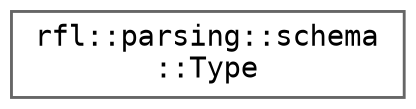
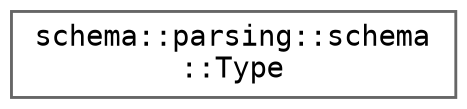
node "rfl::parsing::schema ::Type": label "rfl::parsing::schema ::Type" -> "schema::parsing::schema ::Type"
